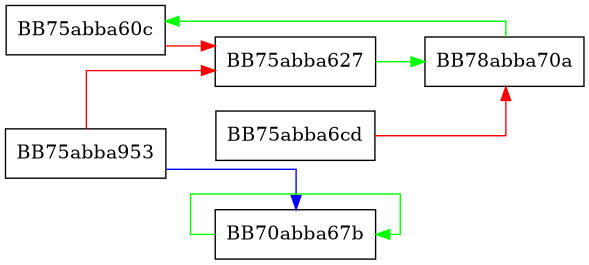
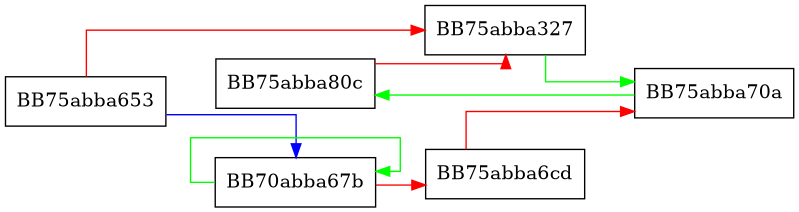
node "BB75abba60c": label "BB75abba60c" -> "BB75abba80c"
node "BB75abba627": label "BB75abba627" -> "BB75abba327"
node "BB78abba70a": label "BB78abba70a" -> "BB75abba70a"
node "BB75abba953": label "BB75abba953" -> "BB75abba653"
edge "BB70abba67b" -> "BB75abba6cd": added
